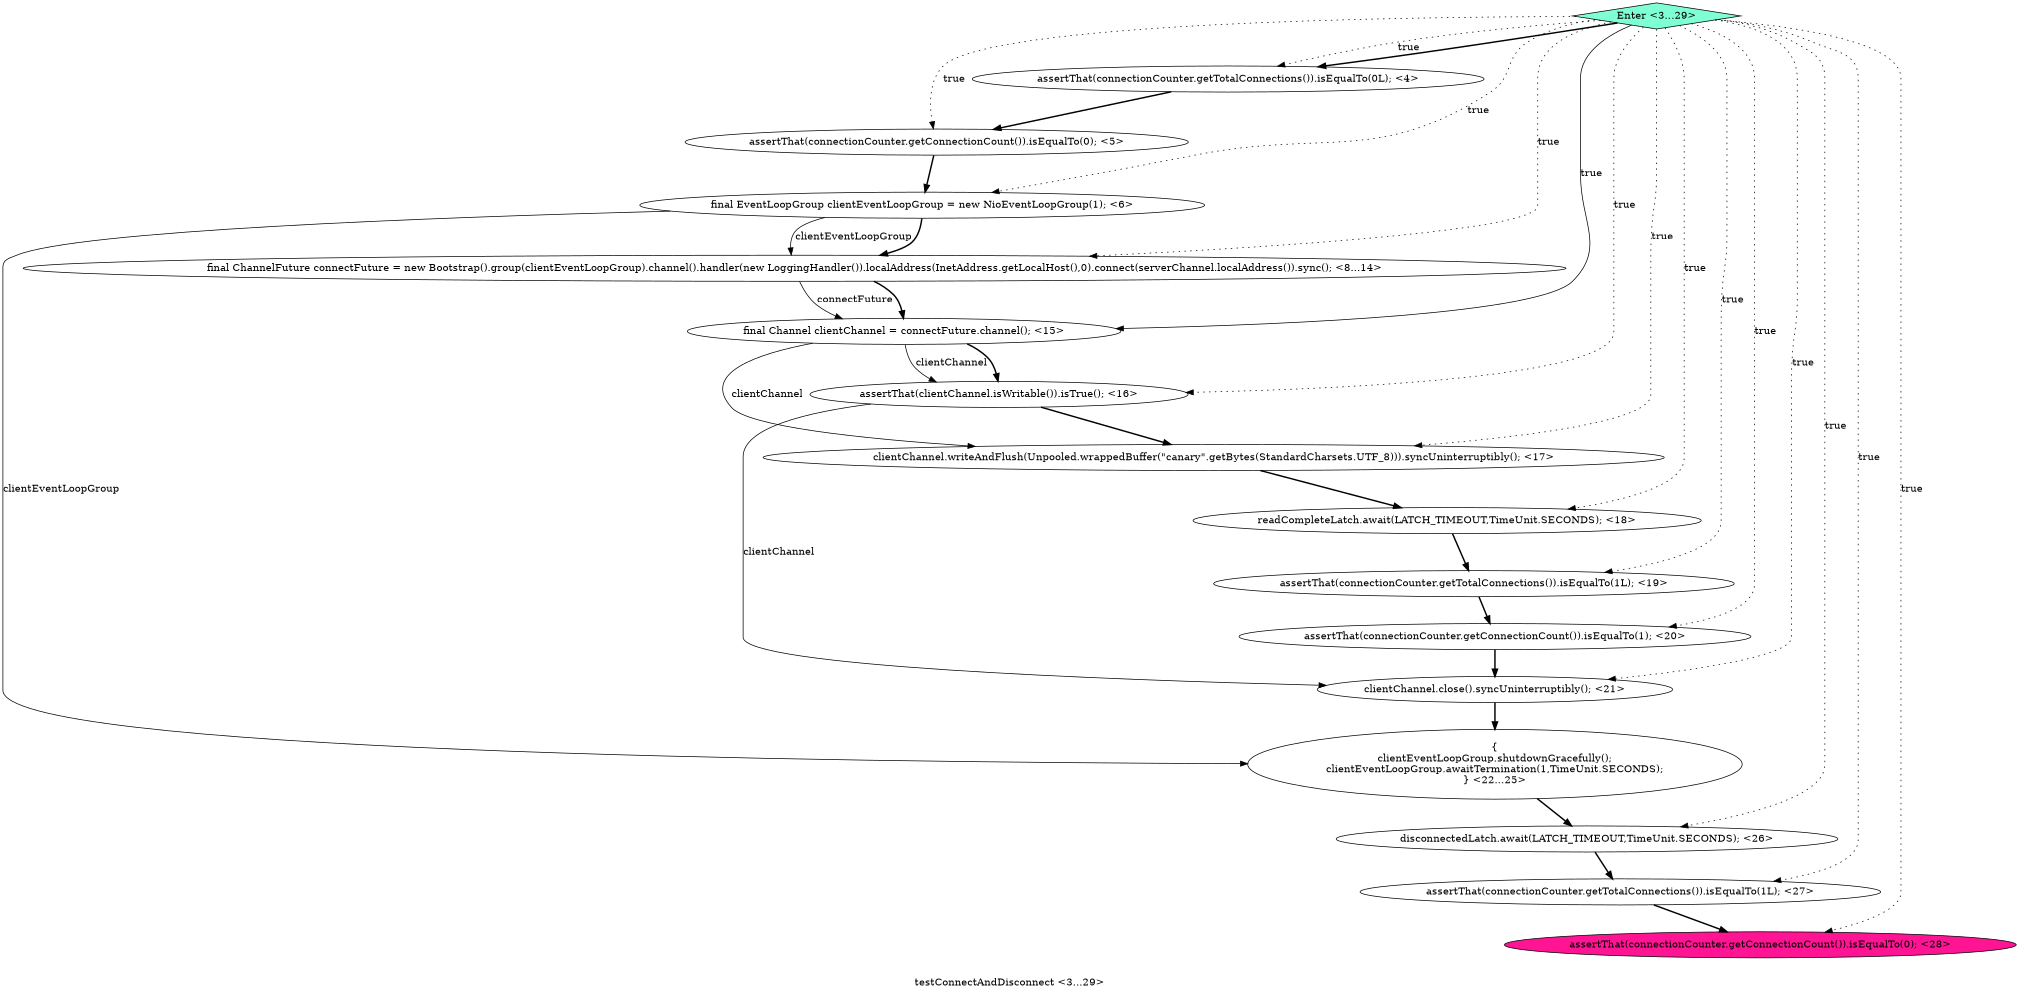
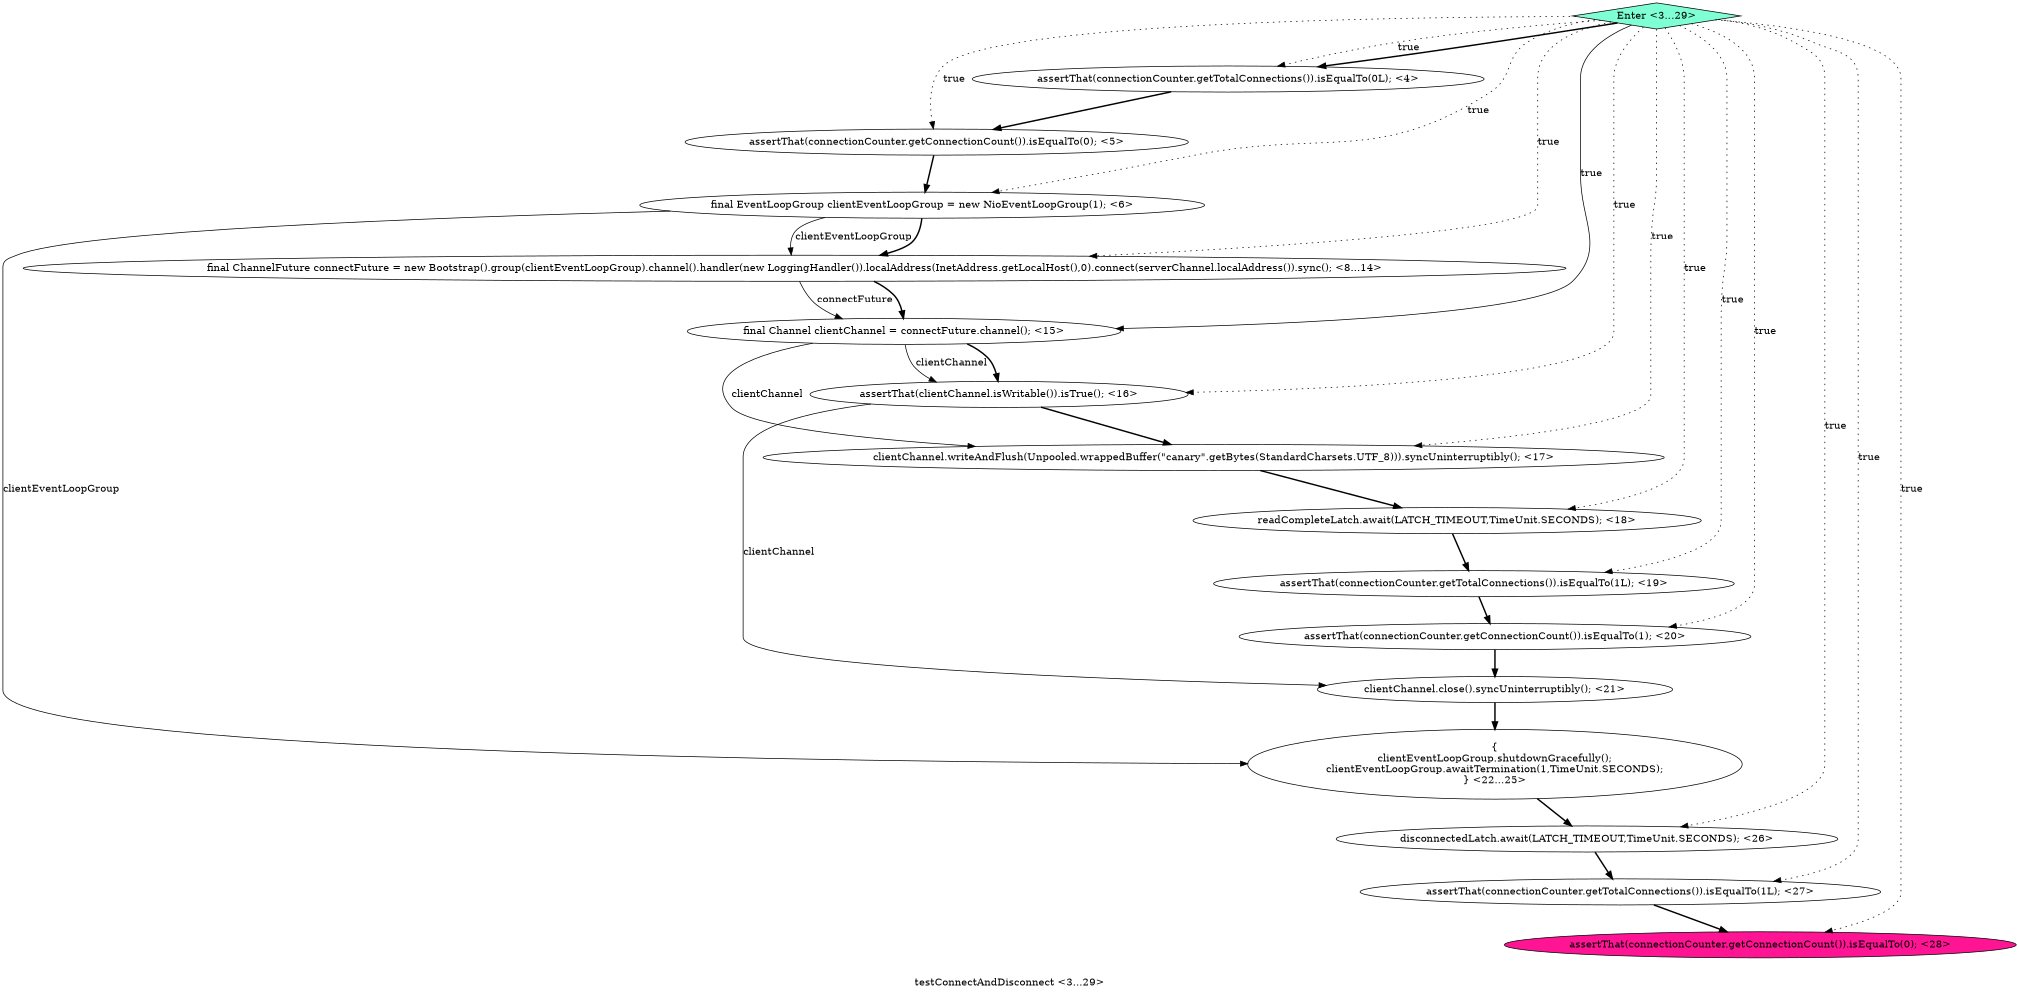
edge "Enter <3...29>" -> "clientChannel.close().syncUninterruptibly(); <21>": removed, label "true"
